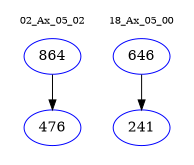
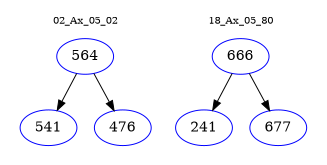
cluster "18_Ax_05_00": label "18_Ax_05_00" -> "18_Ax_05_80"
node "864": label "864" -> "564"
node "646": label "646" -> "666"
node "541": added
node "677": added
